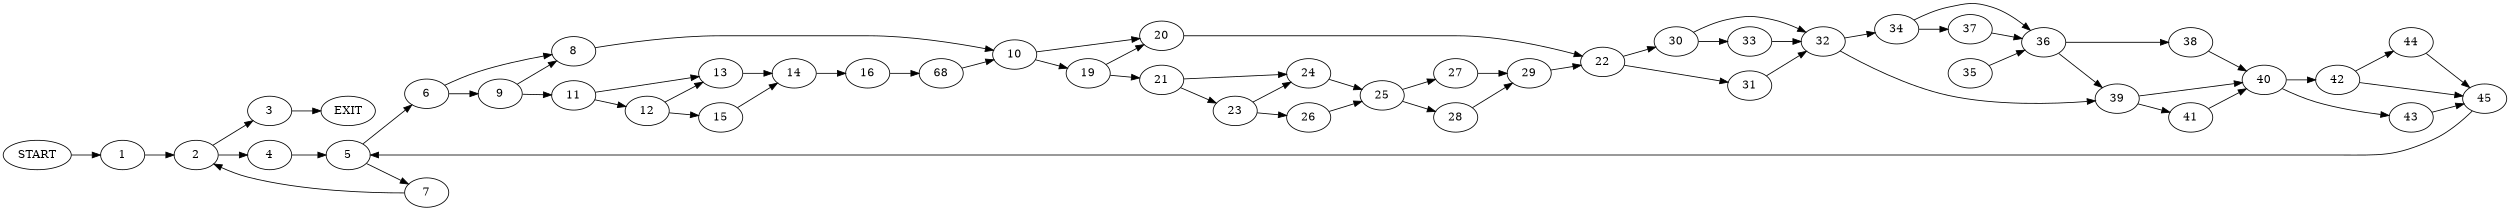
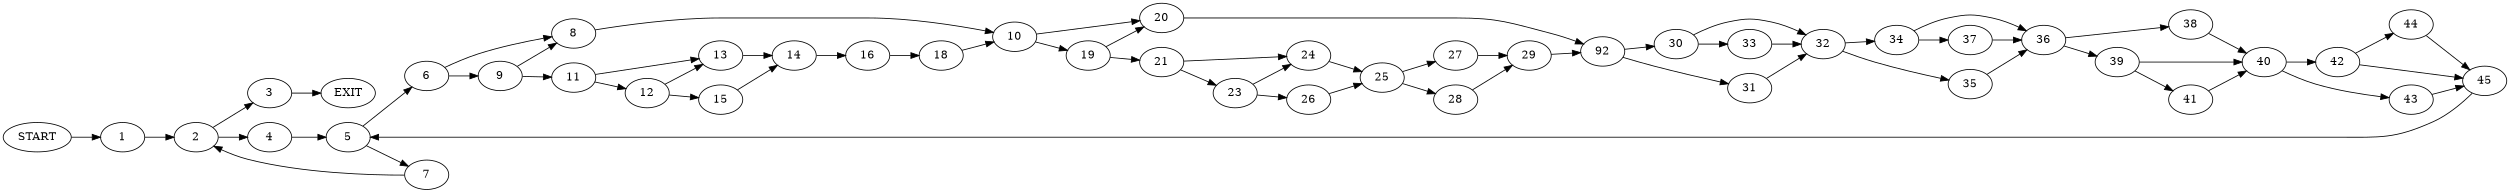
node "22": label "22" -> "92"
node "68": label "68" -> "18"
edge "32" -> "39": now "32" -> "35"
